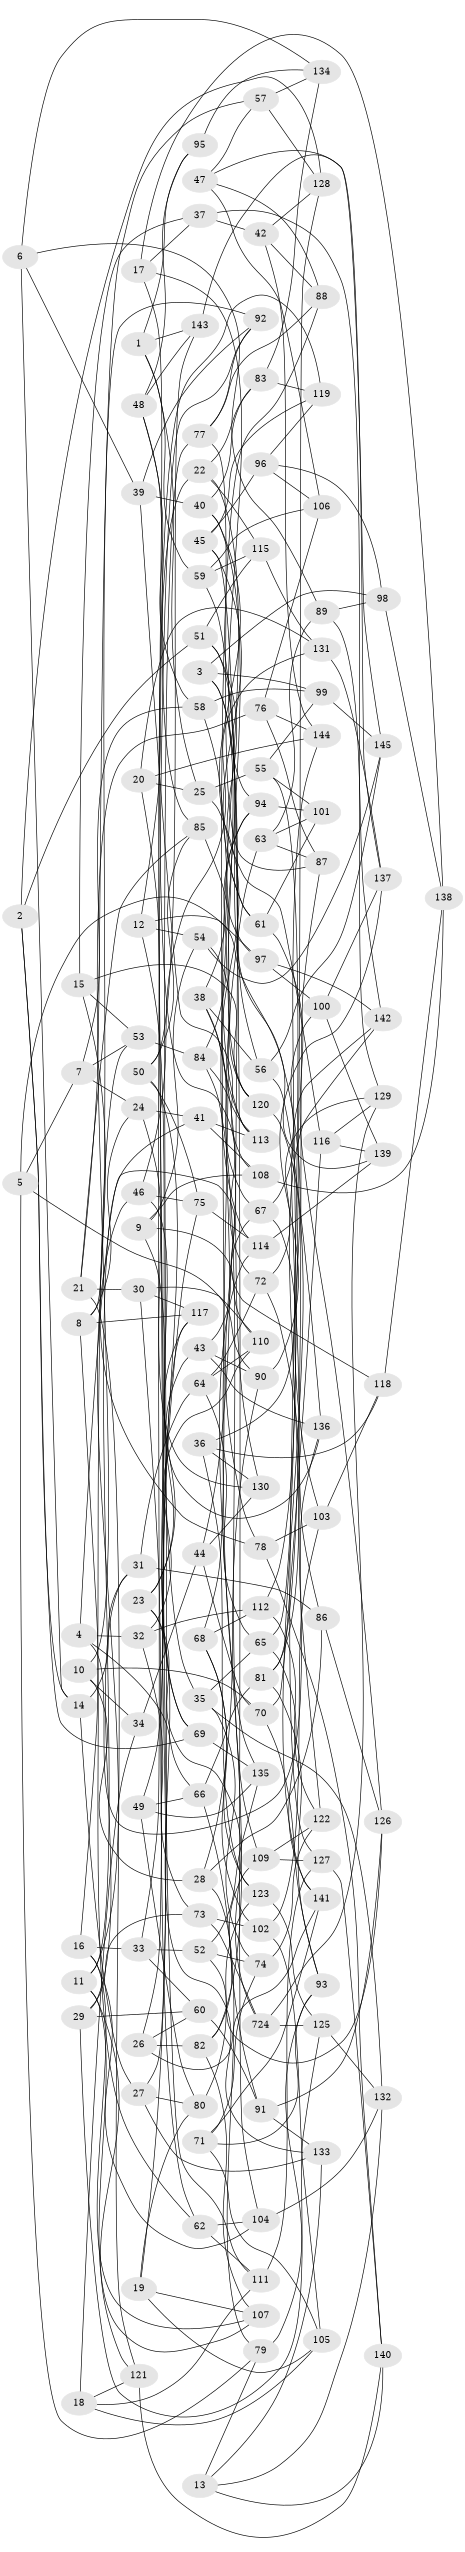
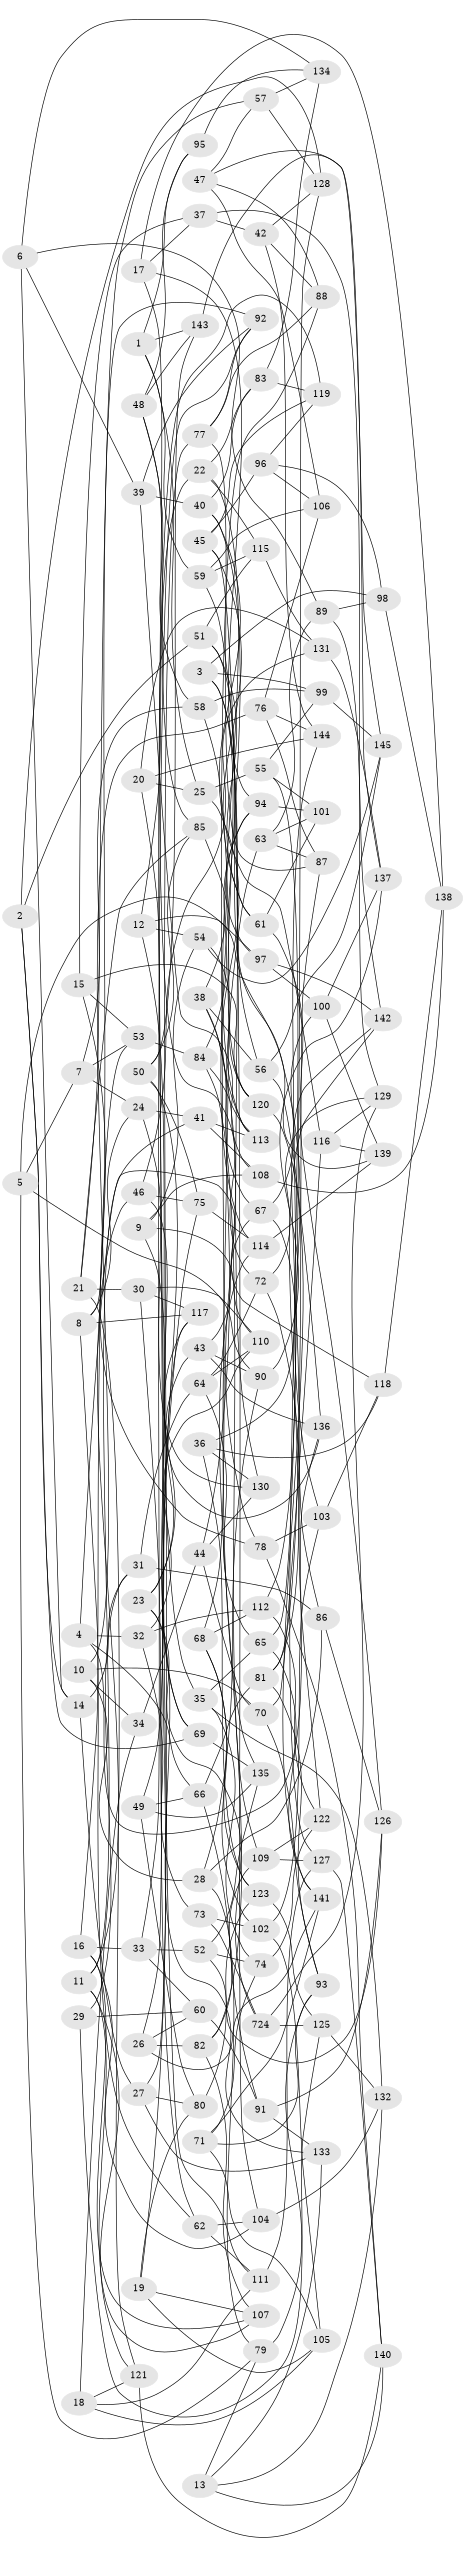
edge "73" -- "29": removed
